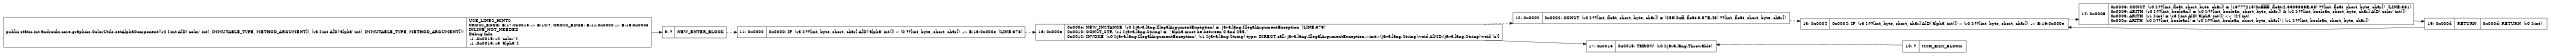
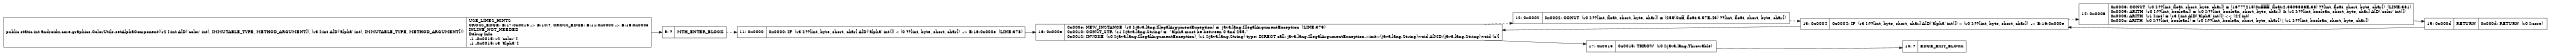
node "15: 0x000d": text "0x000d: RETURN  (r0 I:int)" -> "0x000d: RETURN  (r0 I:core)"
edge "13: 0x0004" -> "16: 0x000e": added
node "9: ?": text "NEW_ENTER_BLOCK" -> "MTH_ENTER_BLOCK"
edge "11: 0x0000" -> "16: 0x000e": style dashed -> solid
edge "10: ?" -> "17: 0x0015": reversed
node "10: ?": text "MTH_EXIT_BLOCK" -> "EDGE_EXIT_BLOCK"
